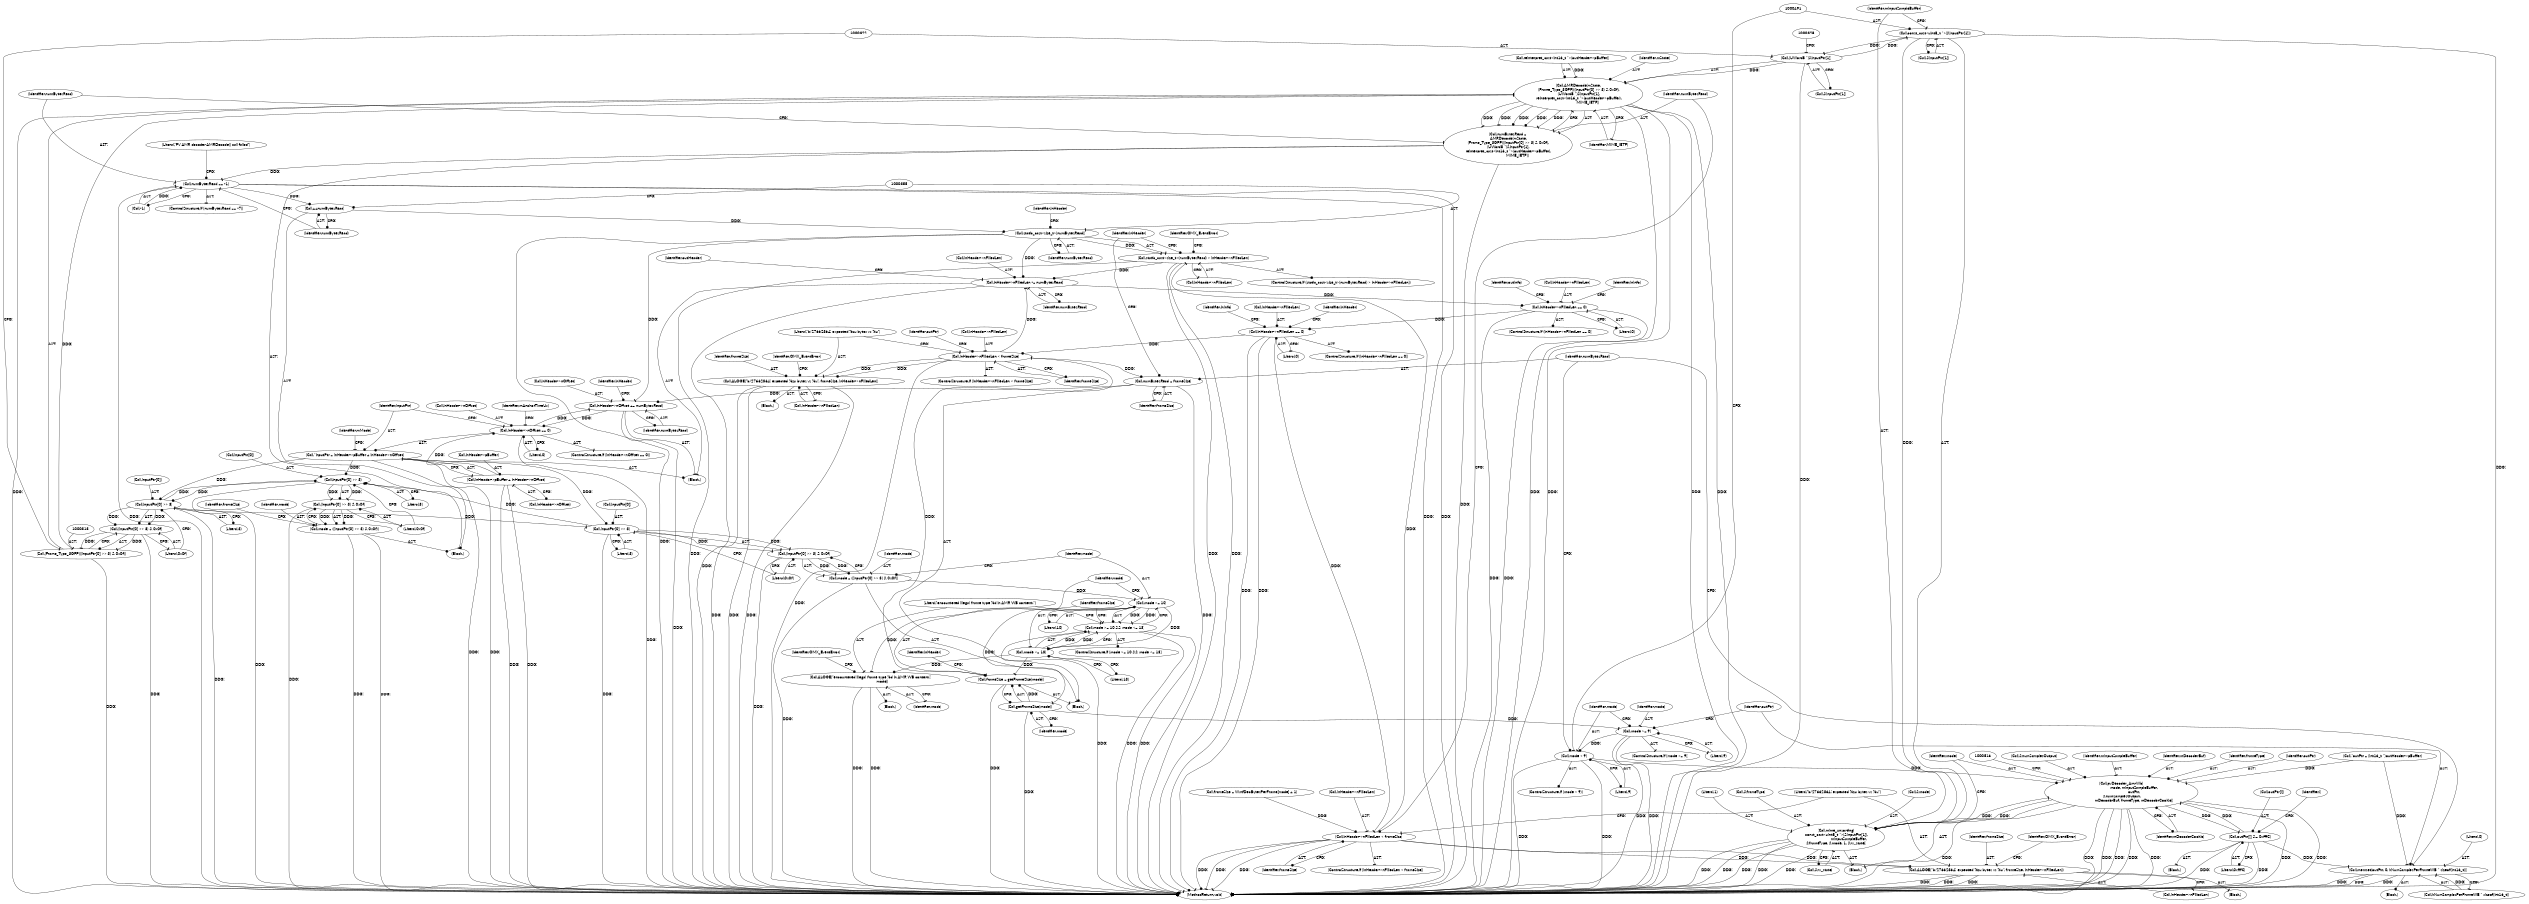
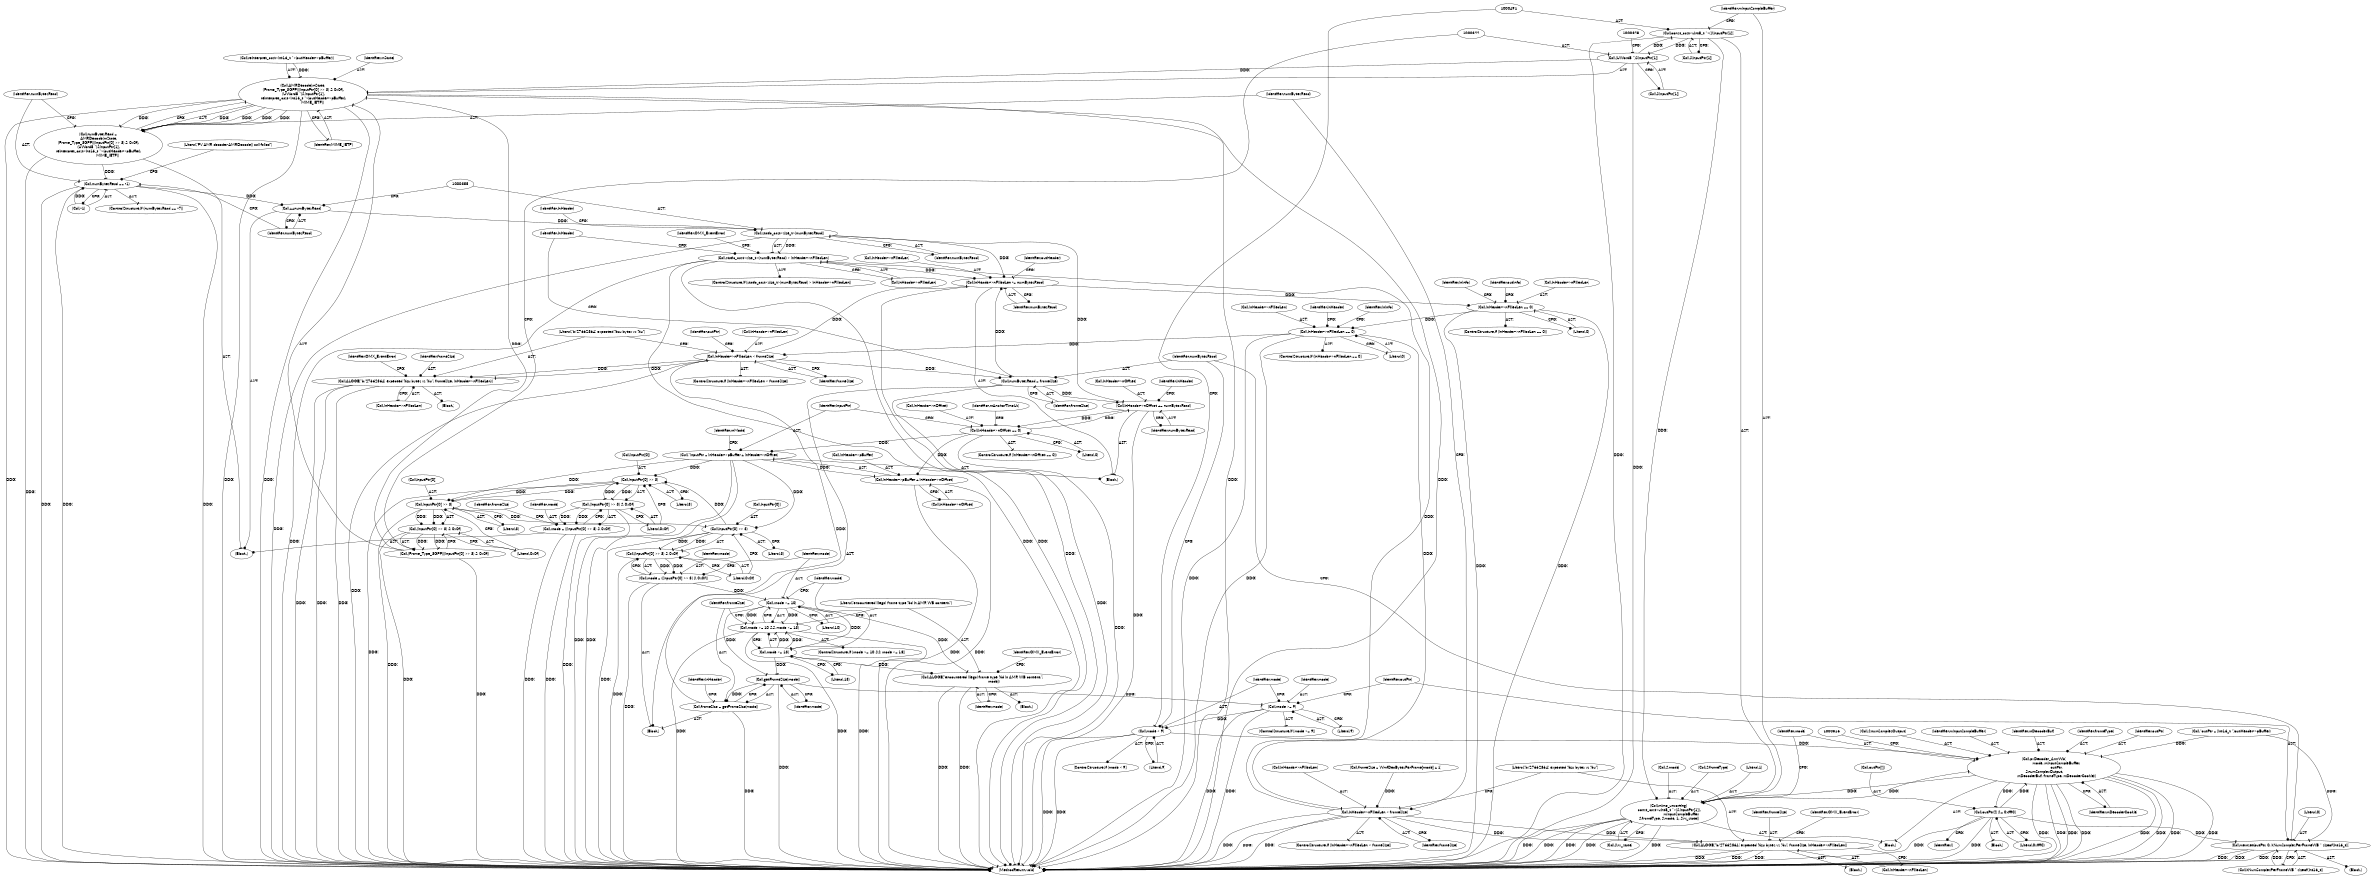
edge "(Call,numBytesRead = frameSize)" -> "(Call,inHeader->nFilledLen -= numBytesRead)": added, label "DDG:"
edge "(Call,inHeader->nOffset == 0)" -> "(Call,*inputPtr = inHeader->pBuffer + inHeader->nOffset)": label "AST: " -> "DDG: "
edge "(Call,inHeader->pBuffer + inHeader->nOffset)" -> "(Call,inHeader->nOffset == 0)": reversed
edge "(Call,*inputPtr = inHeader->pBuffer + inHeader->nOffset)" -> "(Call,inHeader->pBuffer + inHeader->nOffset)": label "CFG: " -> "DDG: "
edge "(Call,static_cast<size_t>(numBytesRead))" -> "(MethodReturn,void)": arrowhead tee -> dot
node "1000313": removed
edge "(Call,mode <= 13)" -> "(Call,frameSize = getFrameSize(mode))": now "(Call,mode <= 13)" -> "(Call,getFrameSize(mode))"
edge "(Identifier,i)" -> "(Call,outPtr[i] &= 0xfffC)": reversed
